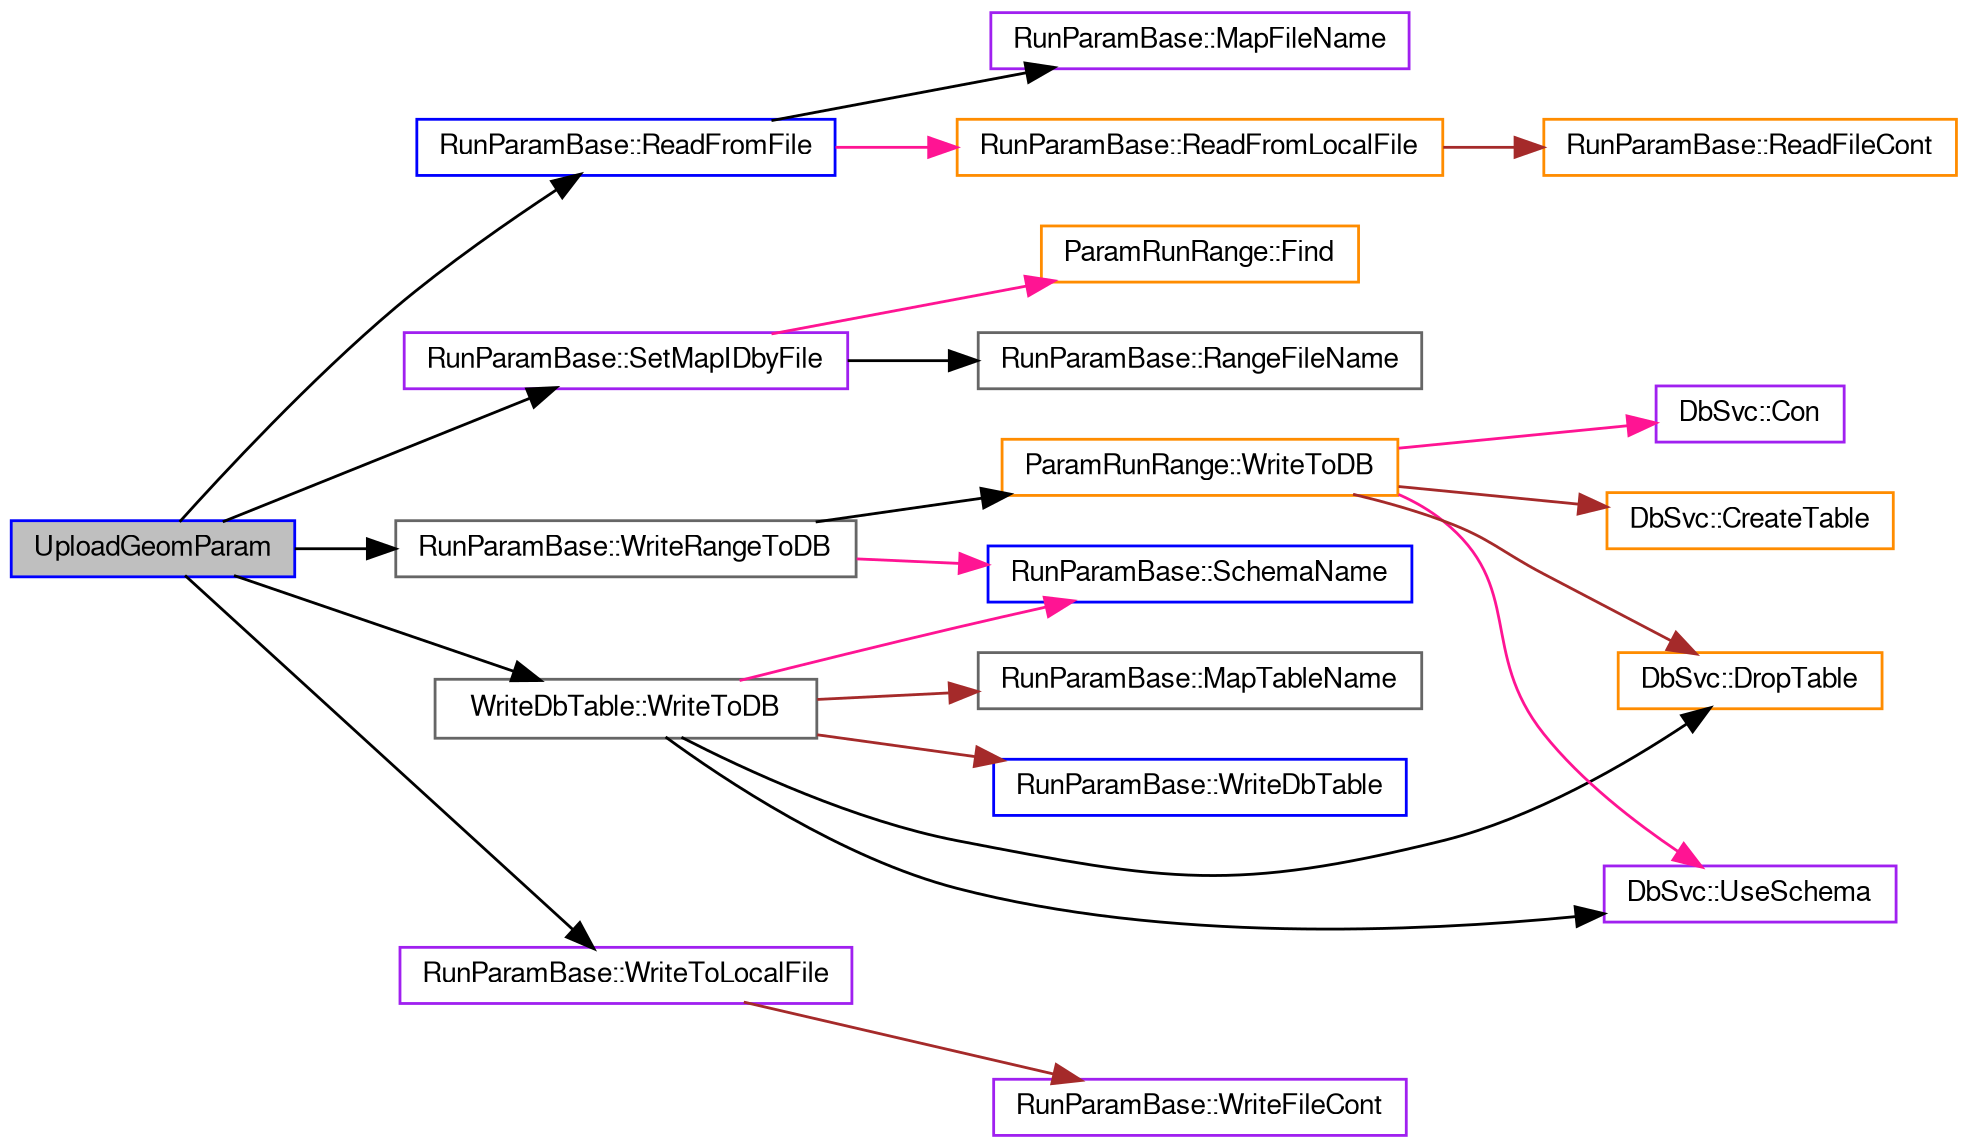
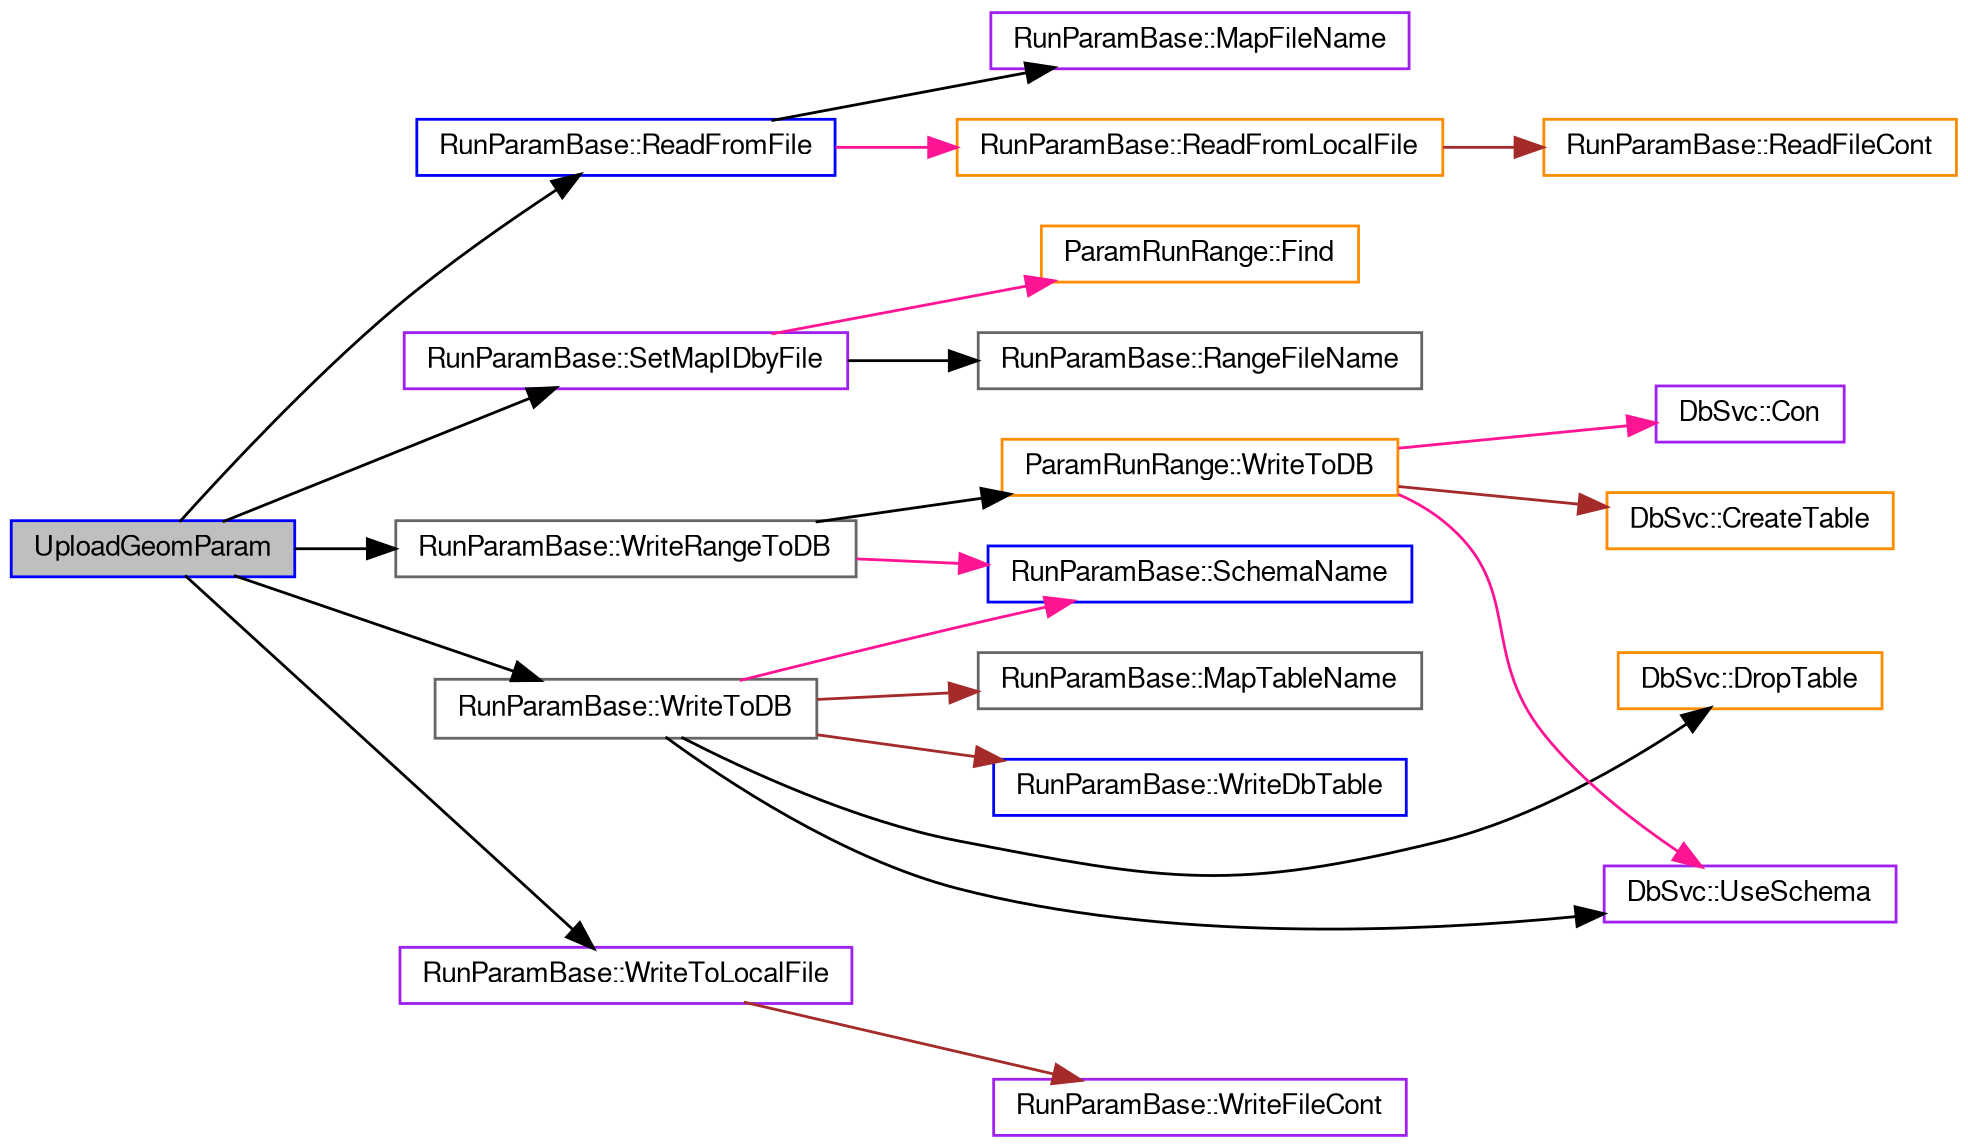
edge "ParamRunRange::WriteToDB" -> "DbSvc::DropTable": removed
node "WriteDbTable::WriteToDB": label "WriteDbTable::WriteToDB" -> "RunParamBase::WriteToDB"
